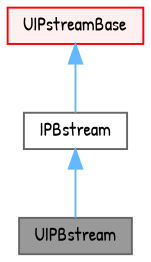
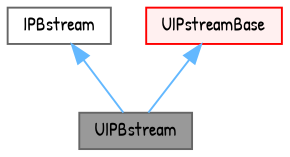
edge "IPBstream" -> "UIPstreamBase": now "UIPBstream" -> "UIPstreamBase"
